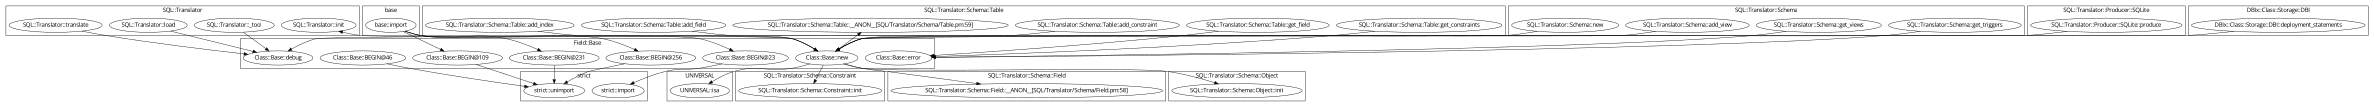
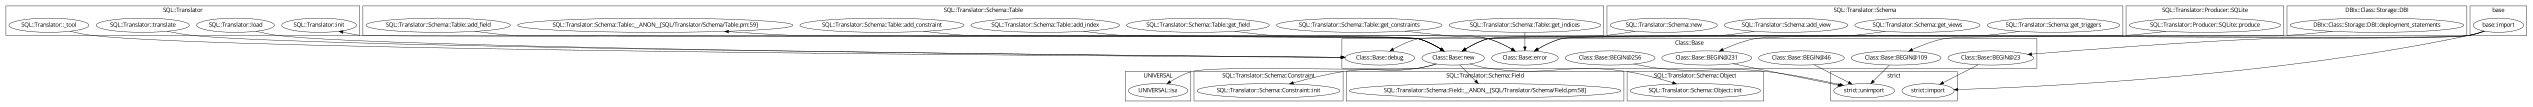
node "SQL::Translator::Schema::Table::get_indices": added
edge "base::import" -> "Class::Base::BEGIN@256": now "base::import" -> "strict::import"
cluster "Field::Base": label "Field::Base" -> "Class::Base"
